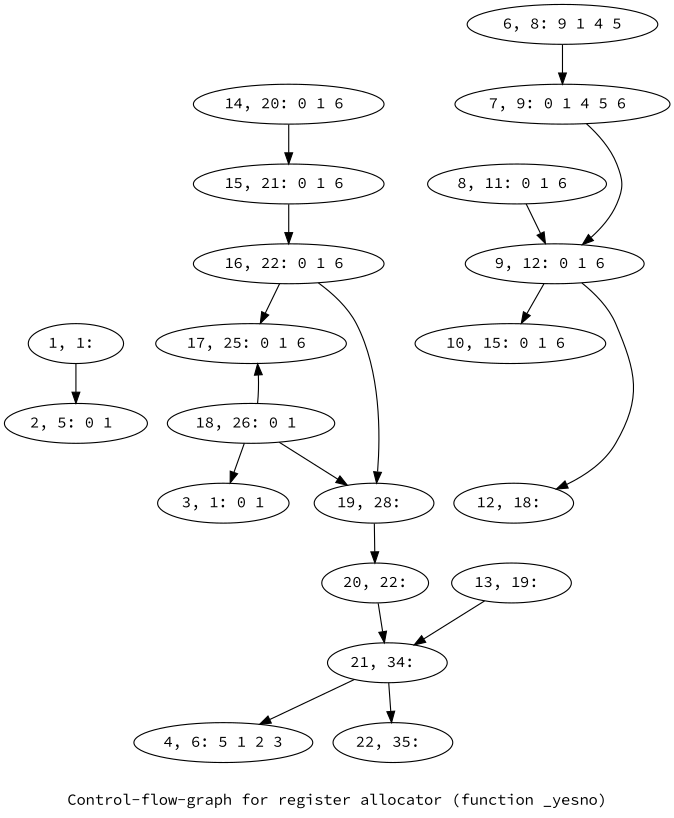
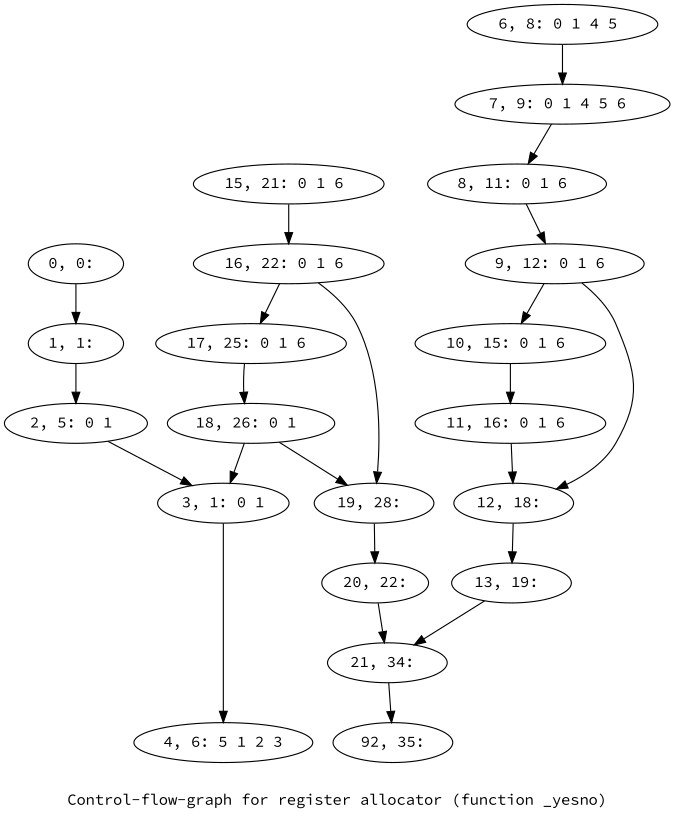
node "6, 8: 9 1 4 5": label "6, 8: 9 1 4 5" -> "6, 8: 0 1 4 5"
node "14, 20: 0 1 6": removed
edge "7, 9: 0 1 4 5 6" -> "9, 12: 0 1 6": now "7, 9: 0 1 4 5 6" -> "8, 11: 0 1 6"
node "0, 0:": added
edge "18, 26: 0 1" -> "17, 25: 0 1 6": reversed
node "11, 16: 0 1 6": added
edge "2, 5: 0 1" -> "3, 1: 0 1": added
edge "12, 18:" -> "13, 19:": added
edge "21, 34:" -> "4, 6: 5 1 2 3": now "3, 1: 0 1" -> "4, 6: 5 1 2 3"
node "22, 35:": label "22, 35:" -> "92, 35:"
